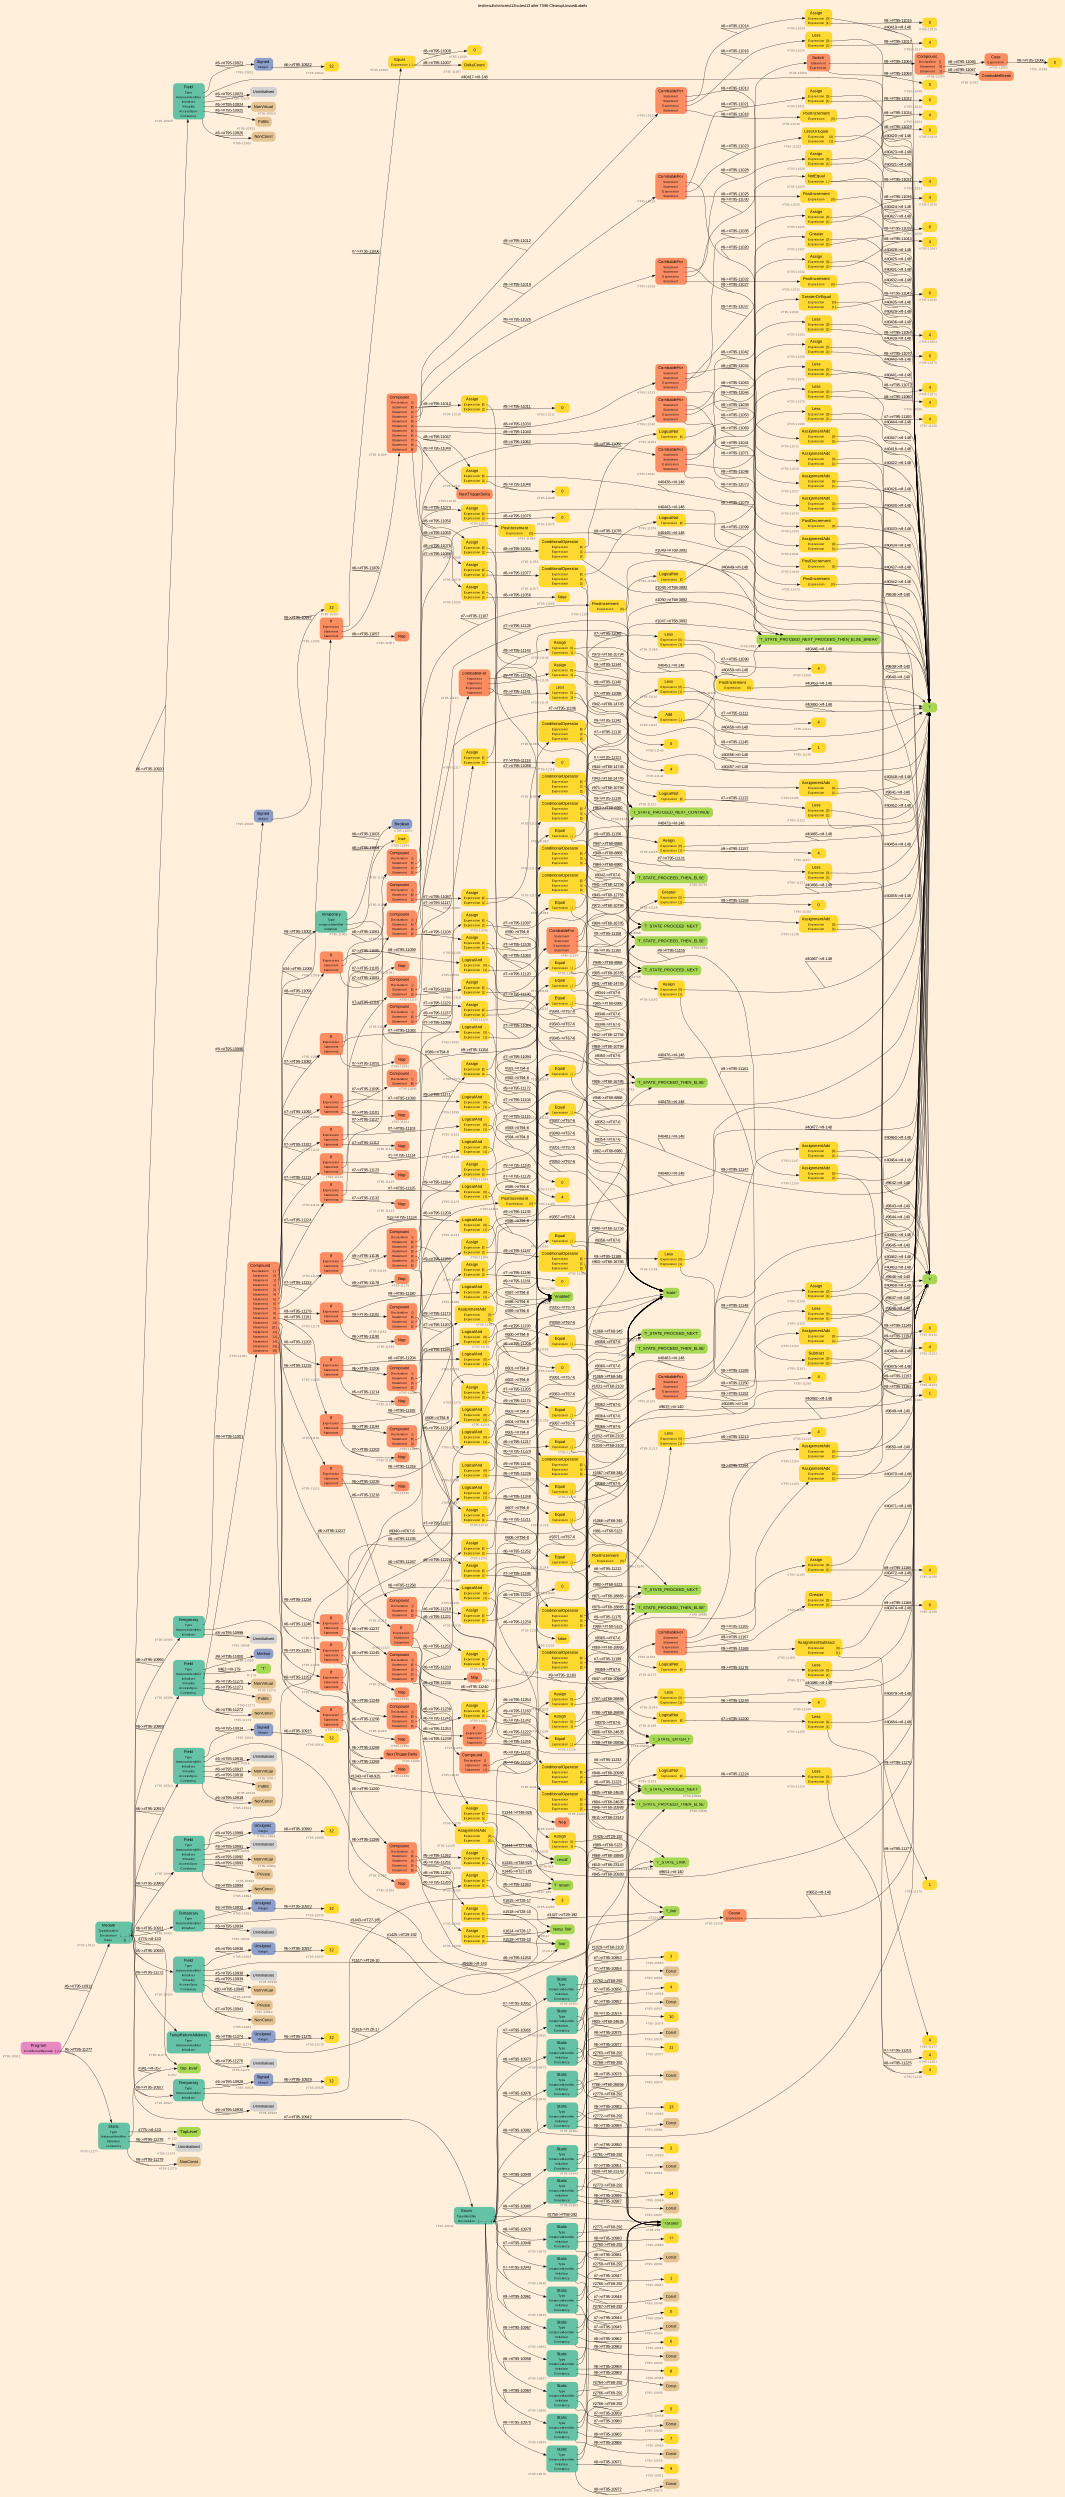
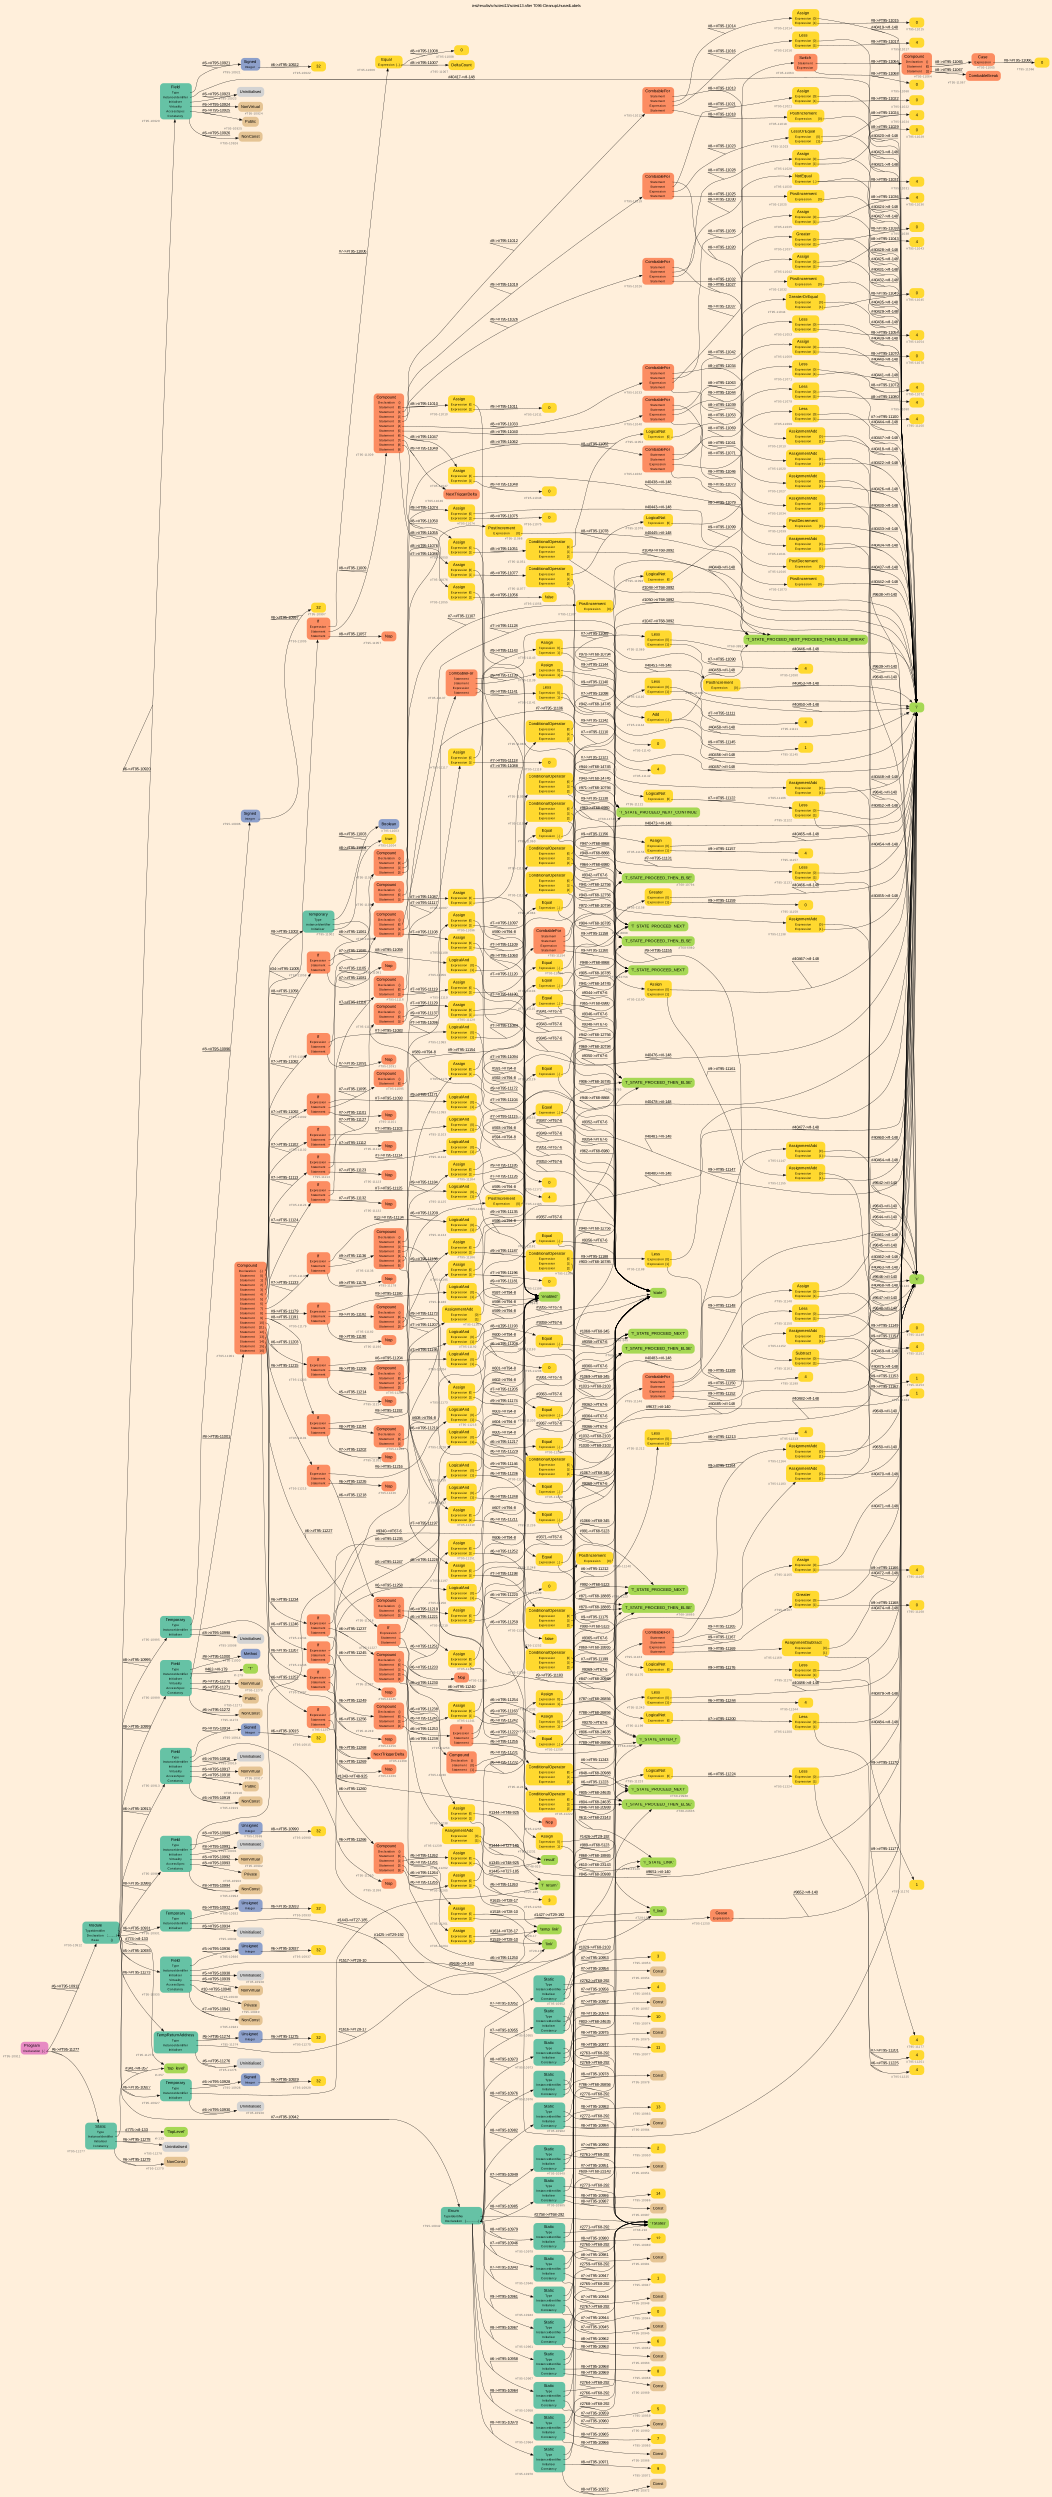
node "Program": text "ConditionalOperator" -> "Declaration"
